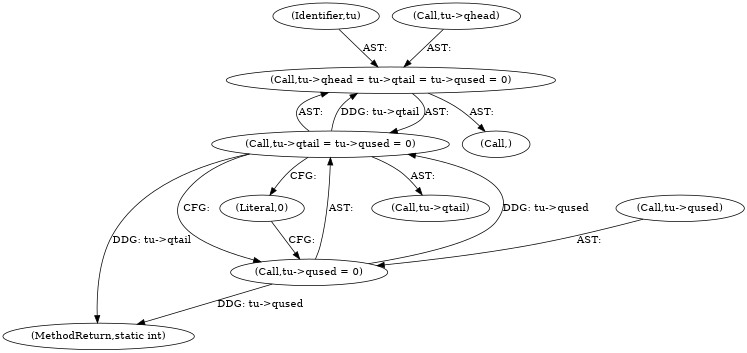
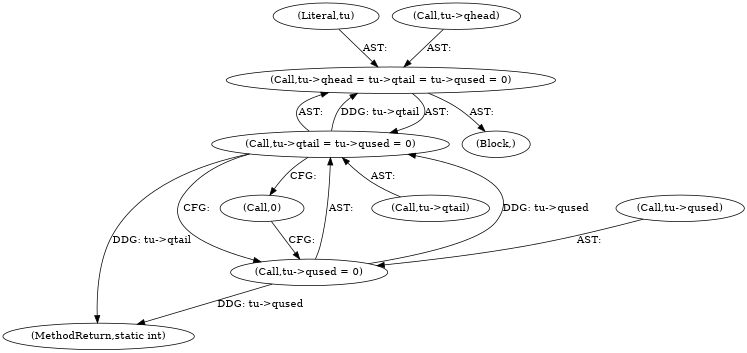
node "(Identifier,tu)": label "(Identifier,tu)" -> "(Literal,tu)"
node "(Call,)": label "(Call,)" -> "(Block,)"
edge "(Call,tu->qtail = tu->qused = 0)" -> "(Call,tu->qtail)": reversed
node "(Literal,0)": label "(Literal,0)" -> "(Call,0)"
